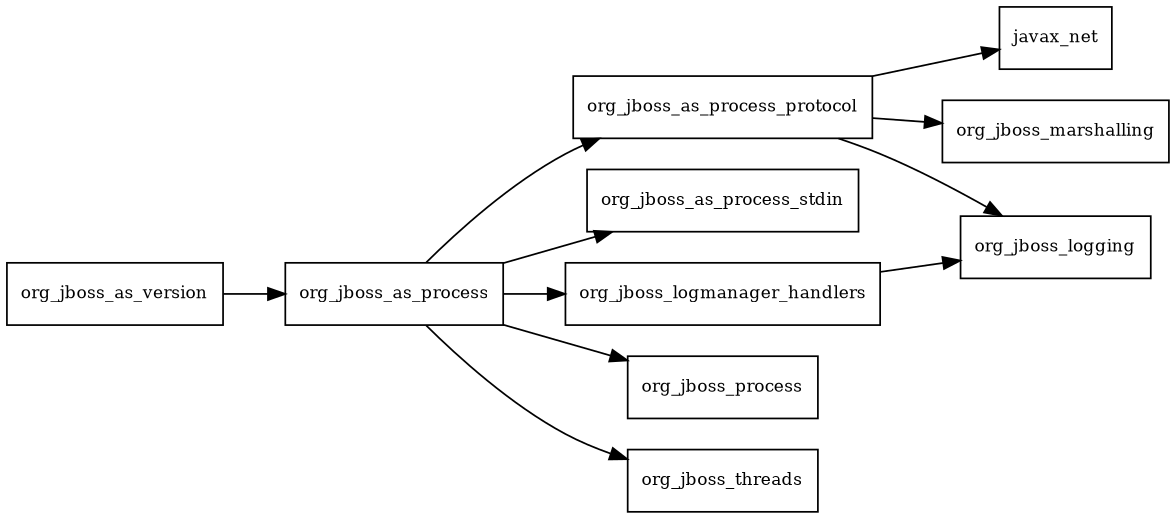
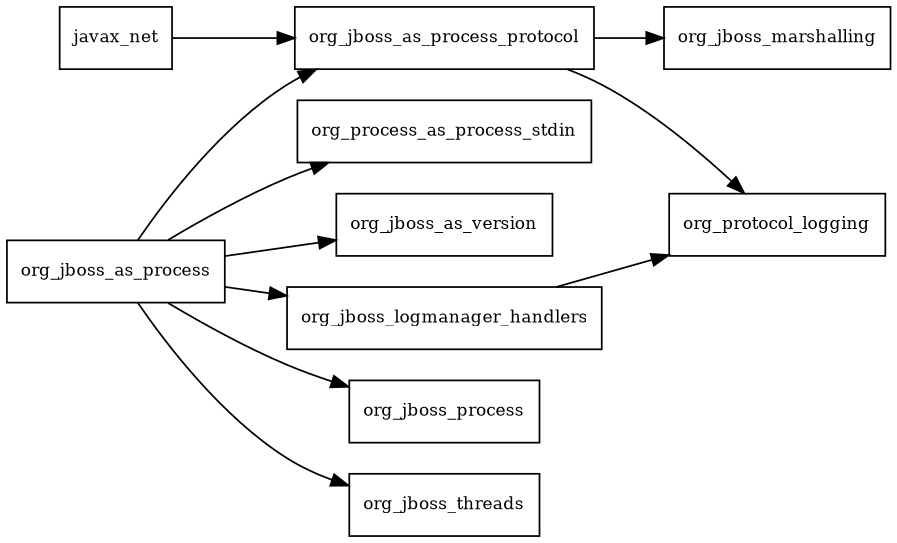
edge "org_jboss_as_process_protocol" -> "javax_net": reversed
node "org_jboss_as_process_stdin": label "org_jboss_as_process_stdin" -> "org_process_as_process_stdin"
node "org_jboss_logging": label "org_jboss_logging" -> "org_protocol_logging"
edge "org_jboss_as_version" -> "org_jboss_as_process": reversed
